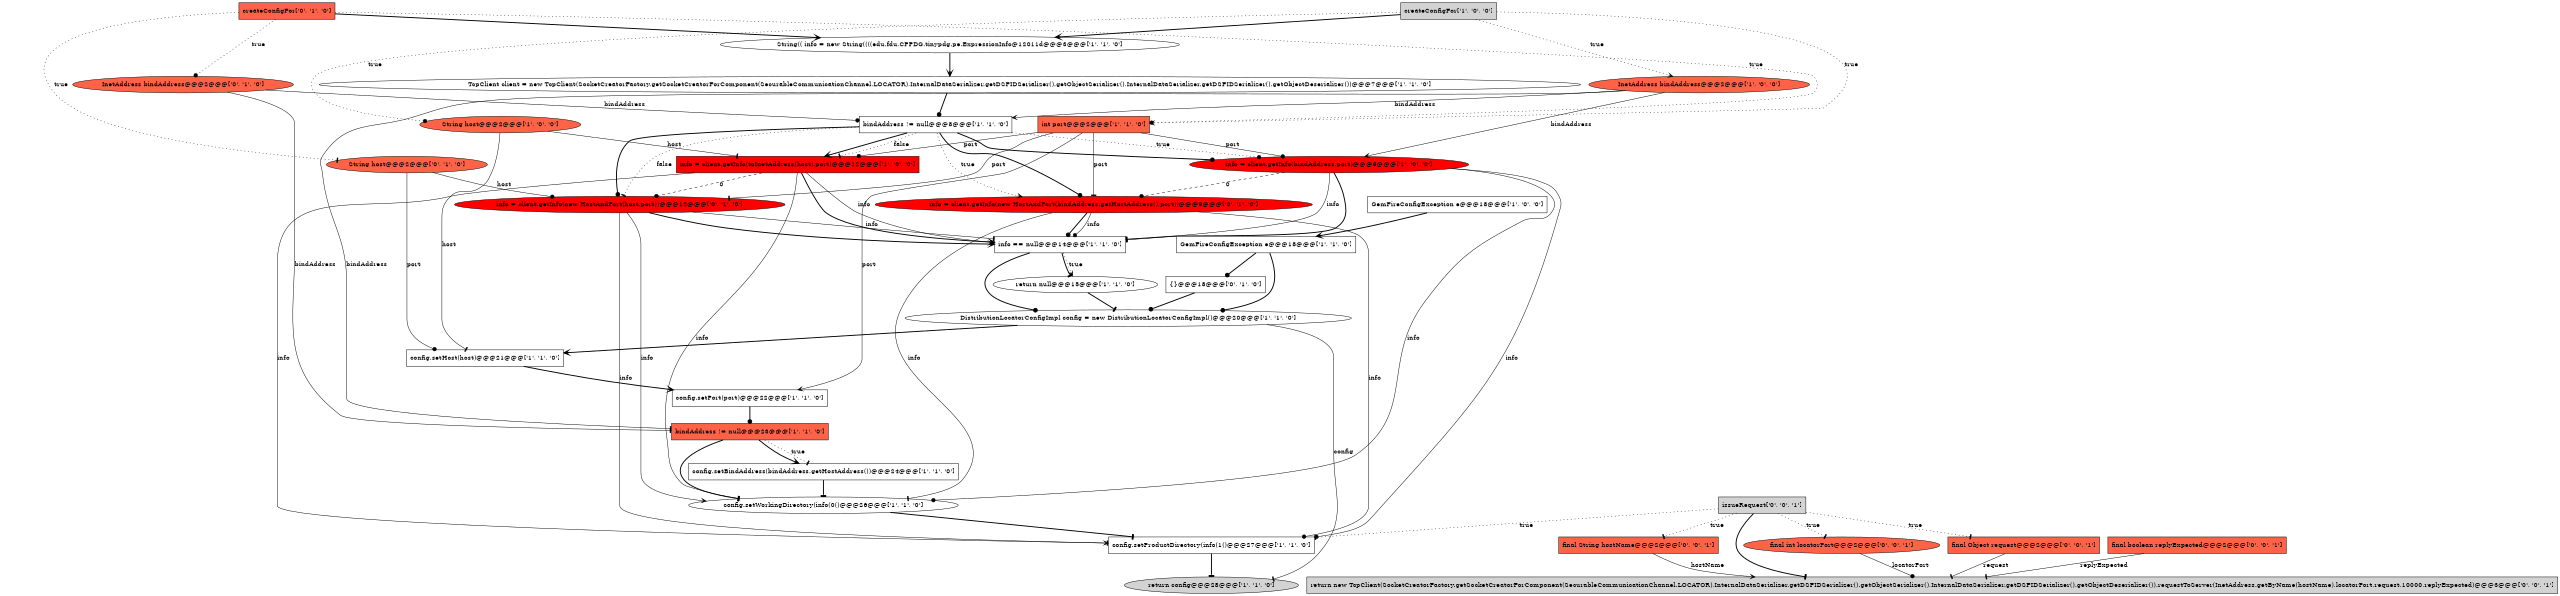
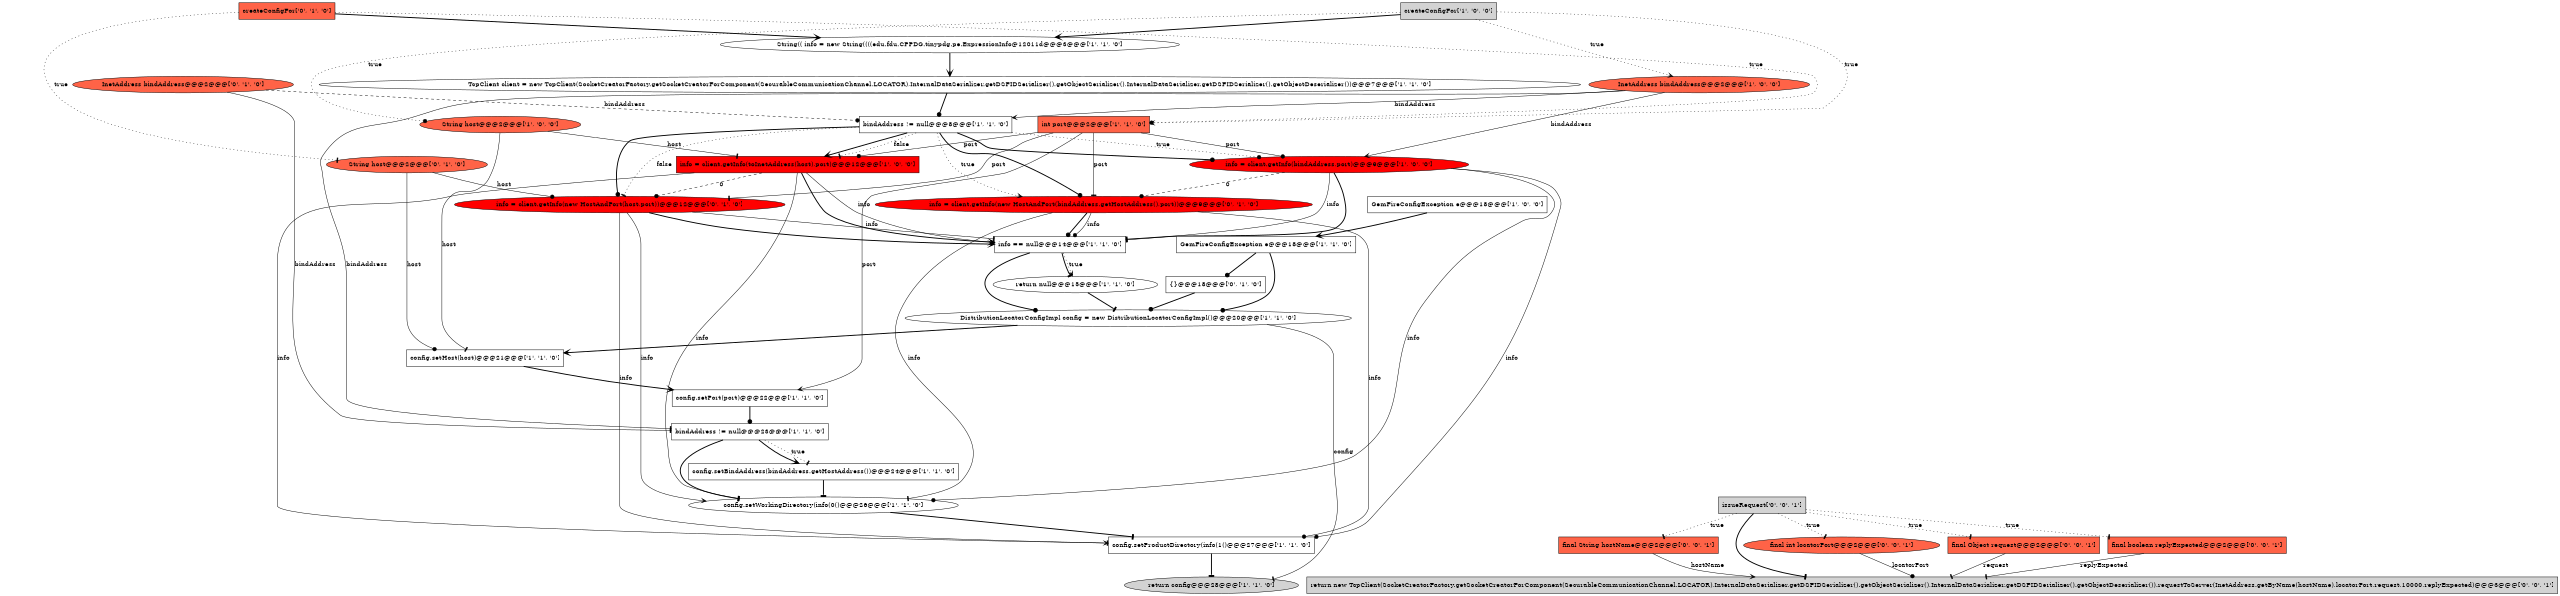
edge "createConfigFor['0', '1', '0']" -> "InetAddress bindAddress@@@2@@@['0', '1', '0']": removed, label "true"
edge "InetAddress bindAddress@@@2@@@['0', '1', '0']" -> "bindAddress != null@@@8@@@['1', '1', '0']": style solid -> dashed
edge "String host@@@2@@@['0', '1', '0']" -> "config.setHost(host)@@@21@@@['1', '1', '0']": label "port" -> "host"
node "bindAddress != null@@@23@@@['1', '1', '0']": fillcolor tomato -> white
edge "issueRequest['0', '0', '1']" -> "config.setProductDirectory(info(1()@@@27@@@['1', '1', '0']": now "issueRequest['0', '0', '1']" -> "final boolean replyExpected@@@2@@@['0', '0', '1']"
